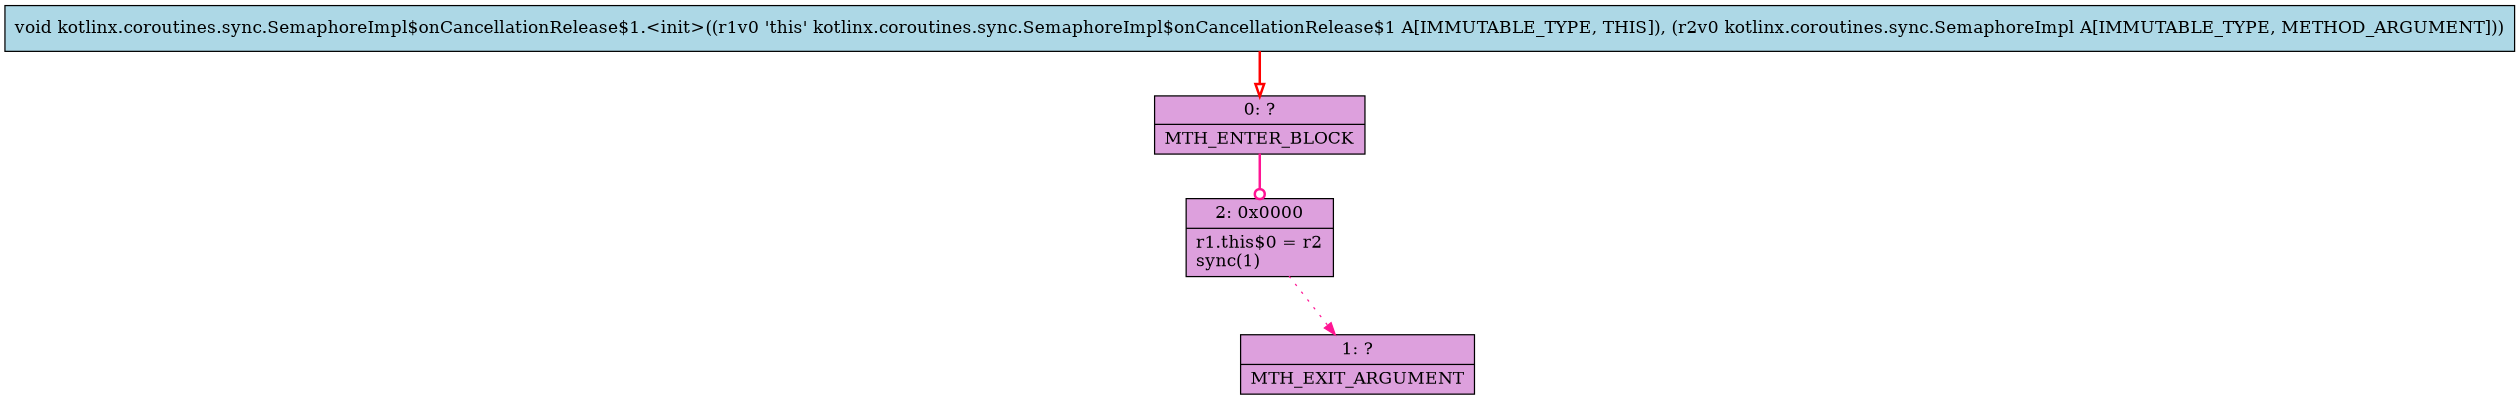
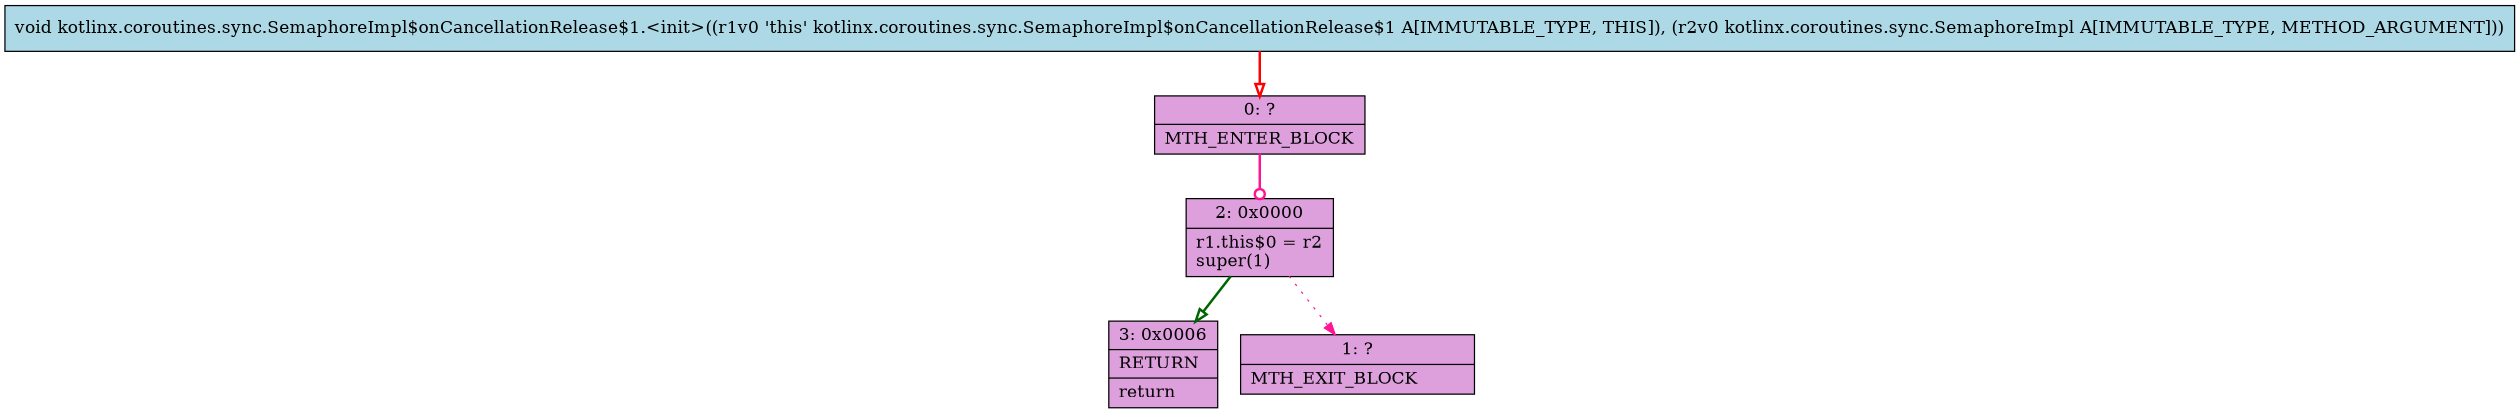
node "2: 0x0000": text "sync(1)" -> "super(1)"
node "3: 0x0006": added
node "1: ?": text "MTH_EXIT_ARGUMENT" -> "MTH_EXIT_BLOCK"
